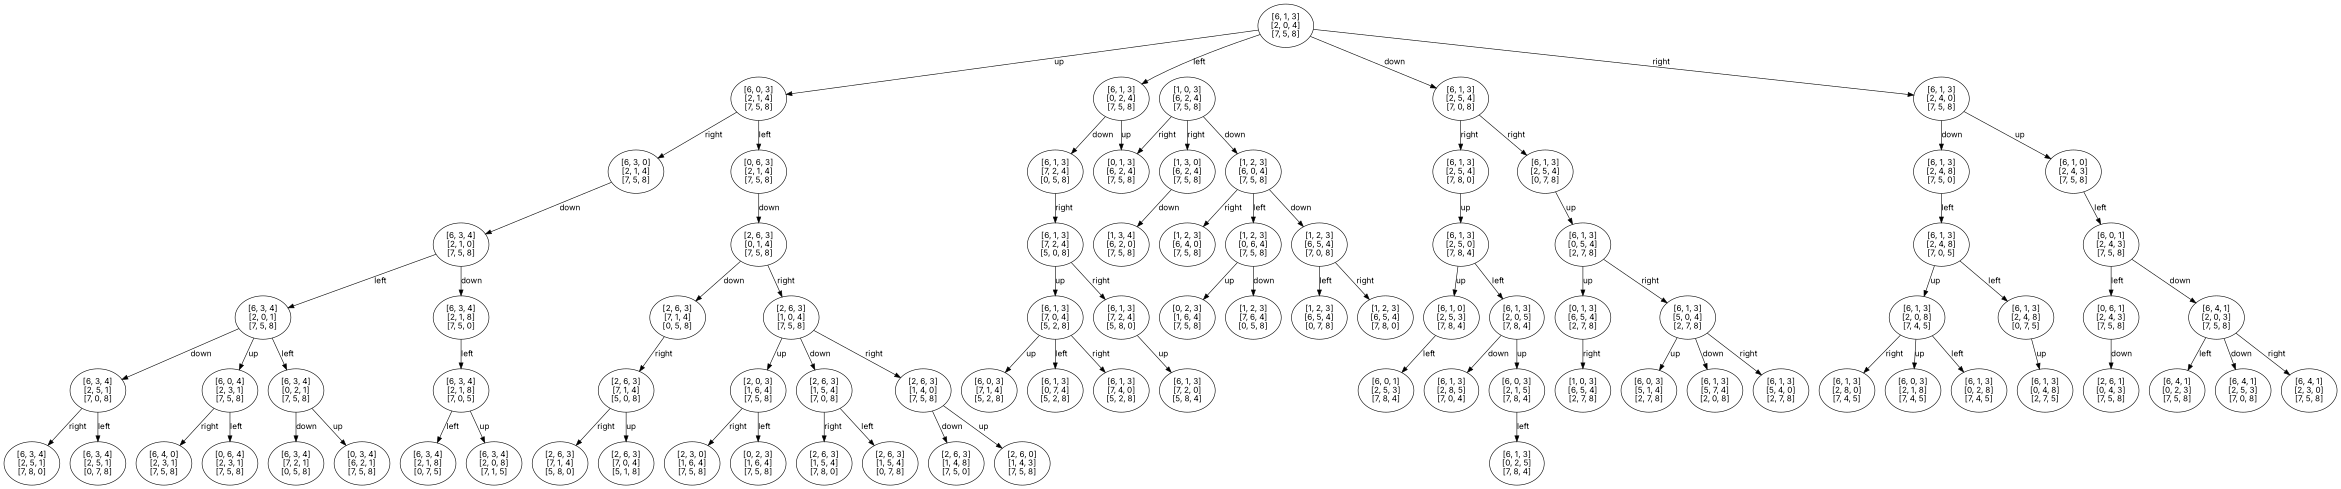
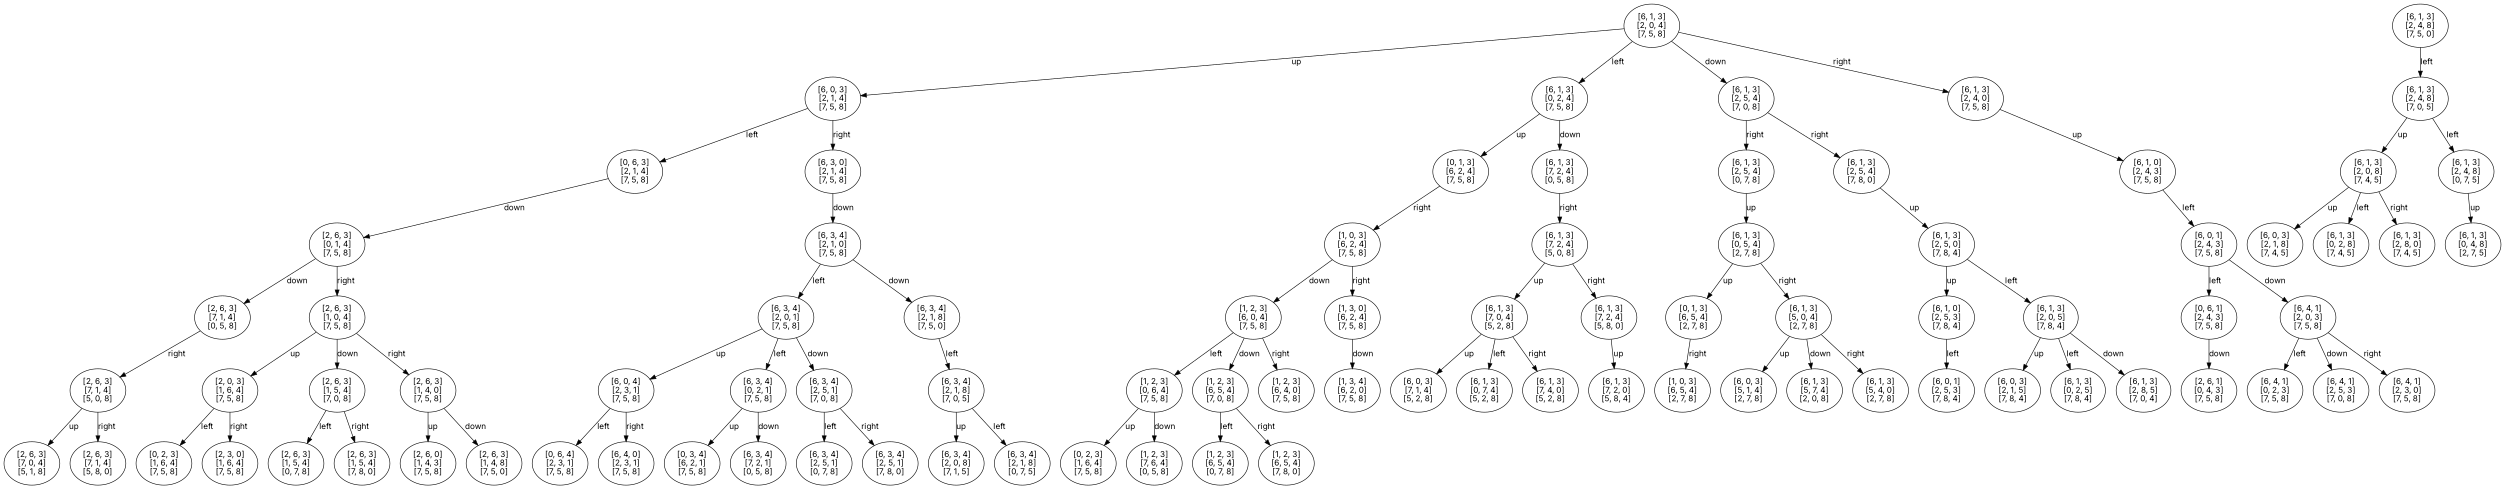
edge "[6, 1, 3] [2, 4, 0] [7, 5, 8]" -> "[6, 1, 3] [2, 4, 8] [7, 5, 0]": removed, label "down"
edge "[1, 0, 3] [6, 2, 4] [7, 5, 8]" -> "[0, 1, 3] [6, 2, 4] [7, 5, 8]": reversed
edge "[6, 0, 3] [2, 1, 5] [7, 8, 4]" -> "[6, 1, 3] [0, 2, 5] [7, 8, 4]": now "[6, 1, 3] [2, 0, 5] [7, 8, 4]" -> "[6, 1, 3] [0, 2, 5] [7, 8, 4]"
